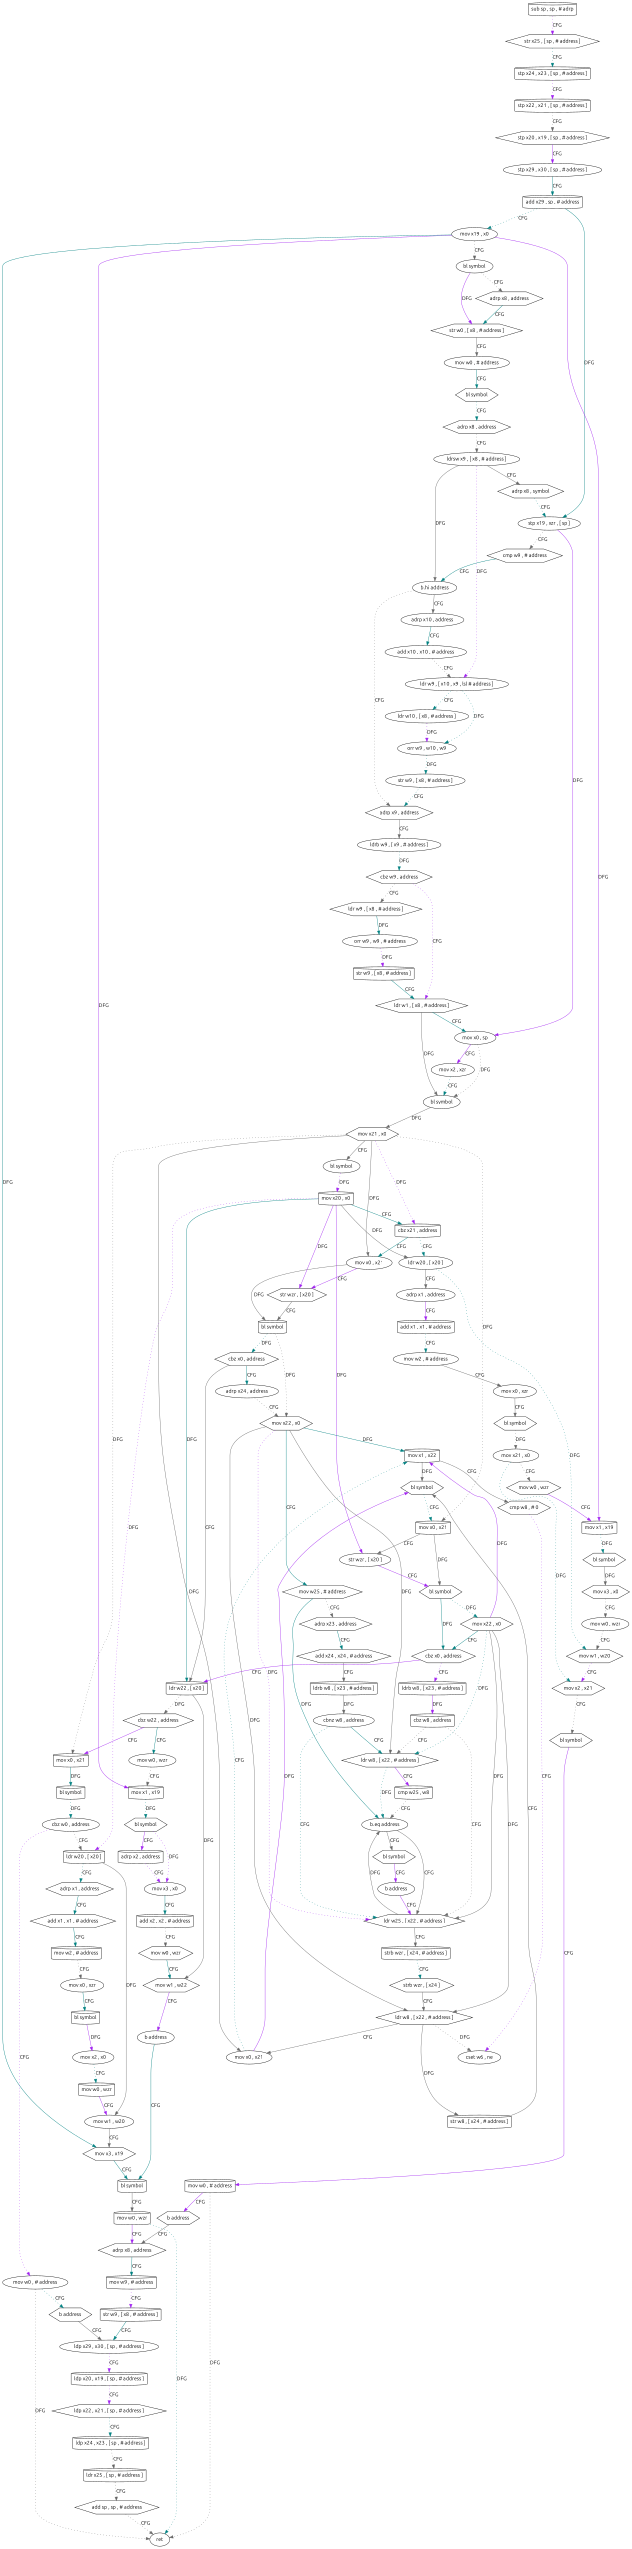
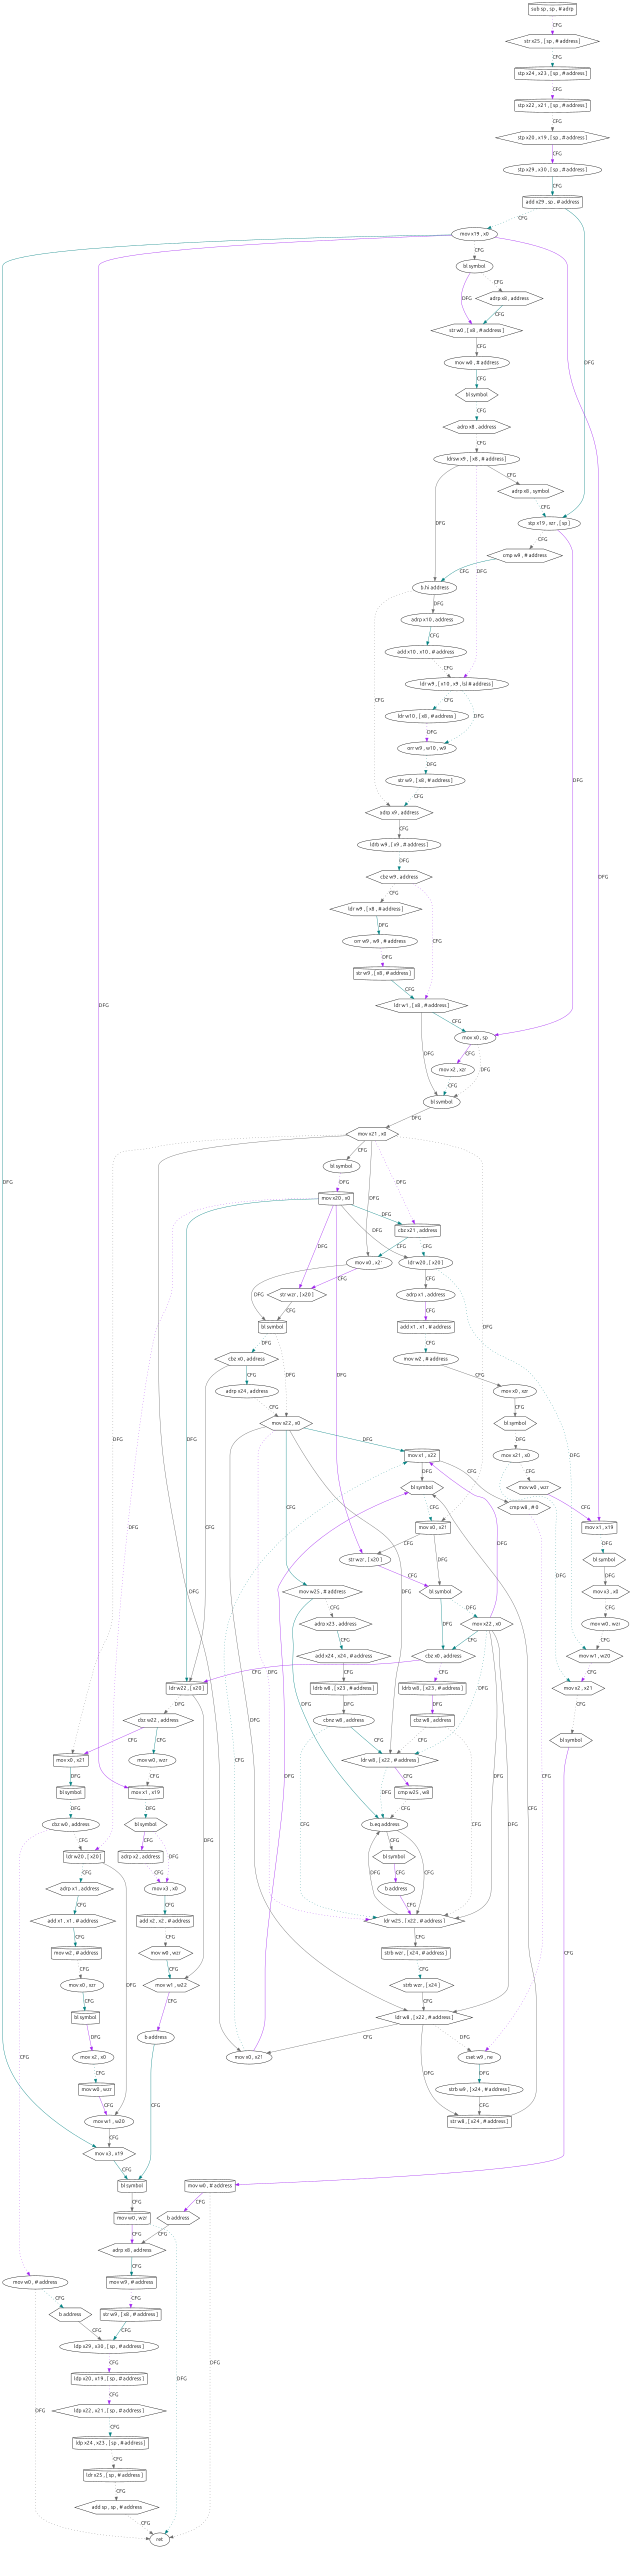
edge "b.hi address" -> "adrp x10 , address": label "CFG" -> "DFG"
edge "mov x20 , x0" -> "cbz x21 , address": label "CFG" -> "DFG"
node "cset w6 , ne": label "cset w6 , ne" -> "cset w9 , ne"
node "strb w9 , [ x24 , # address ]": added
